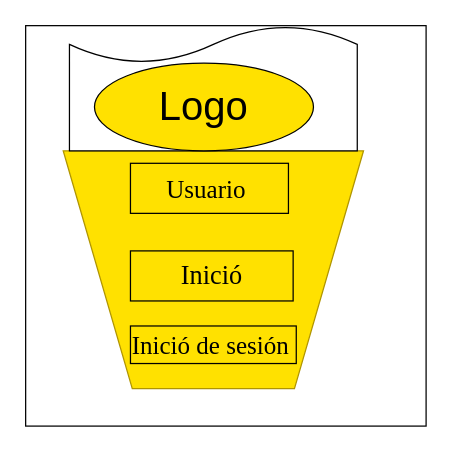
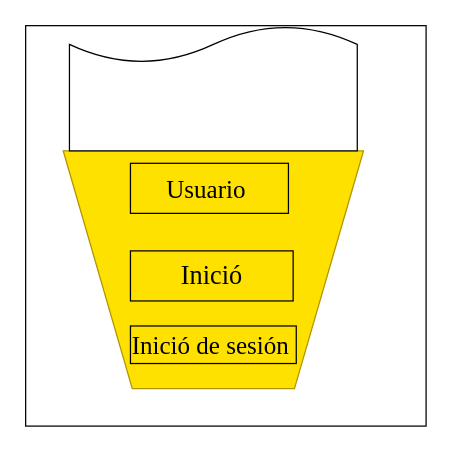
node "Logo": removed
